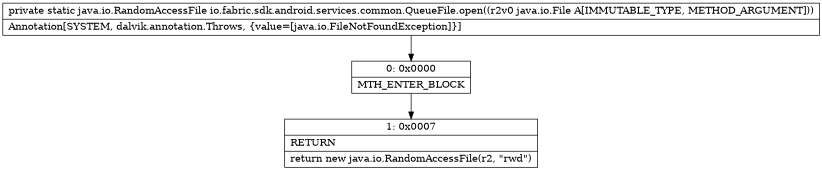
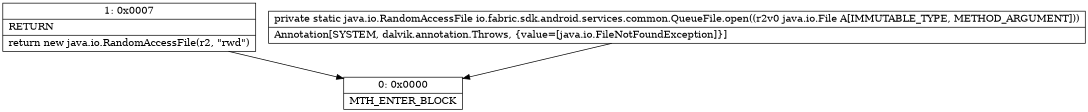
edge "0: 0x0000" -> "1: 0x0007": reversed
